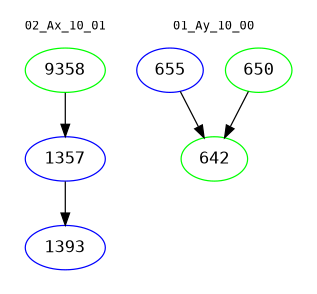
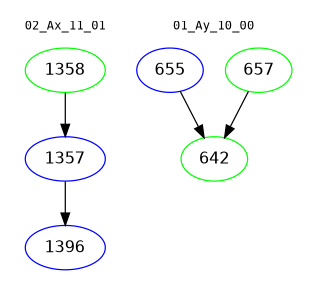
cluster "02_Ax_10_01": label "02_Ax_10_01" -> "02_Ax_11_01"
node "9358": label "9358" -> "1358"
node "650": label "650" -> "657"
node "1393": label "1393" -> "1396"
